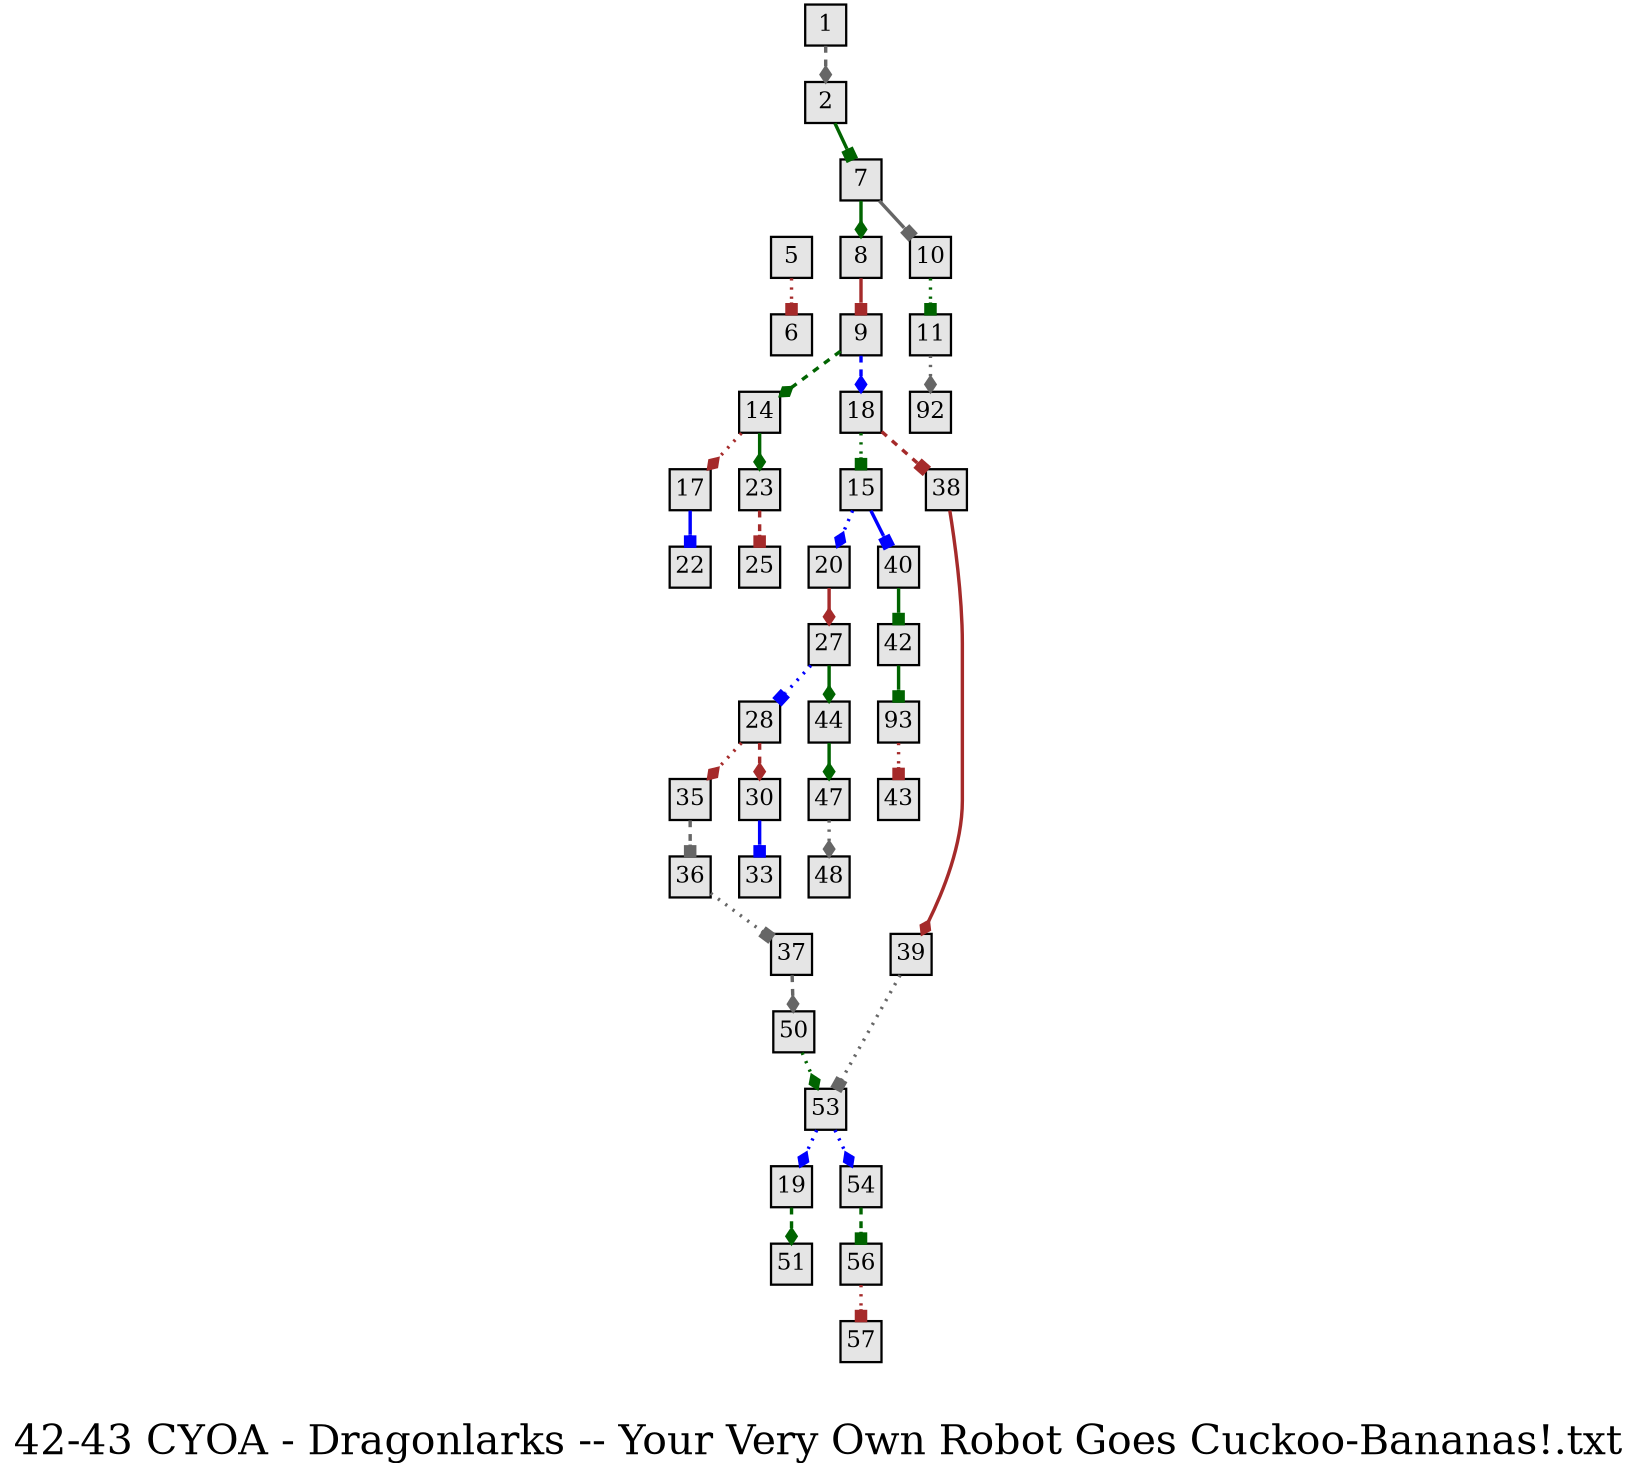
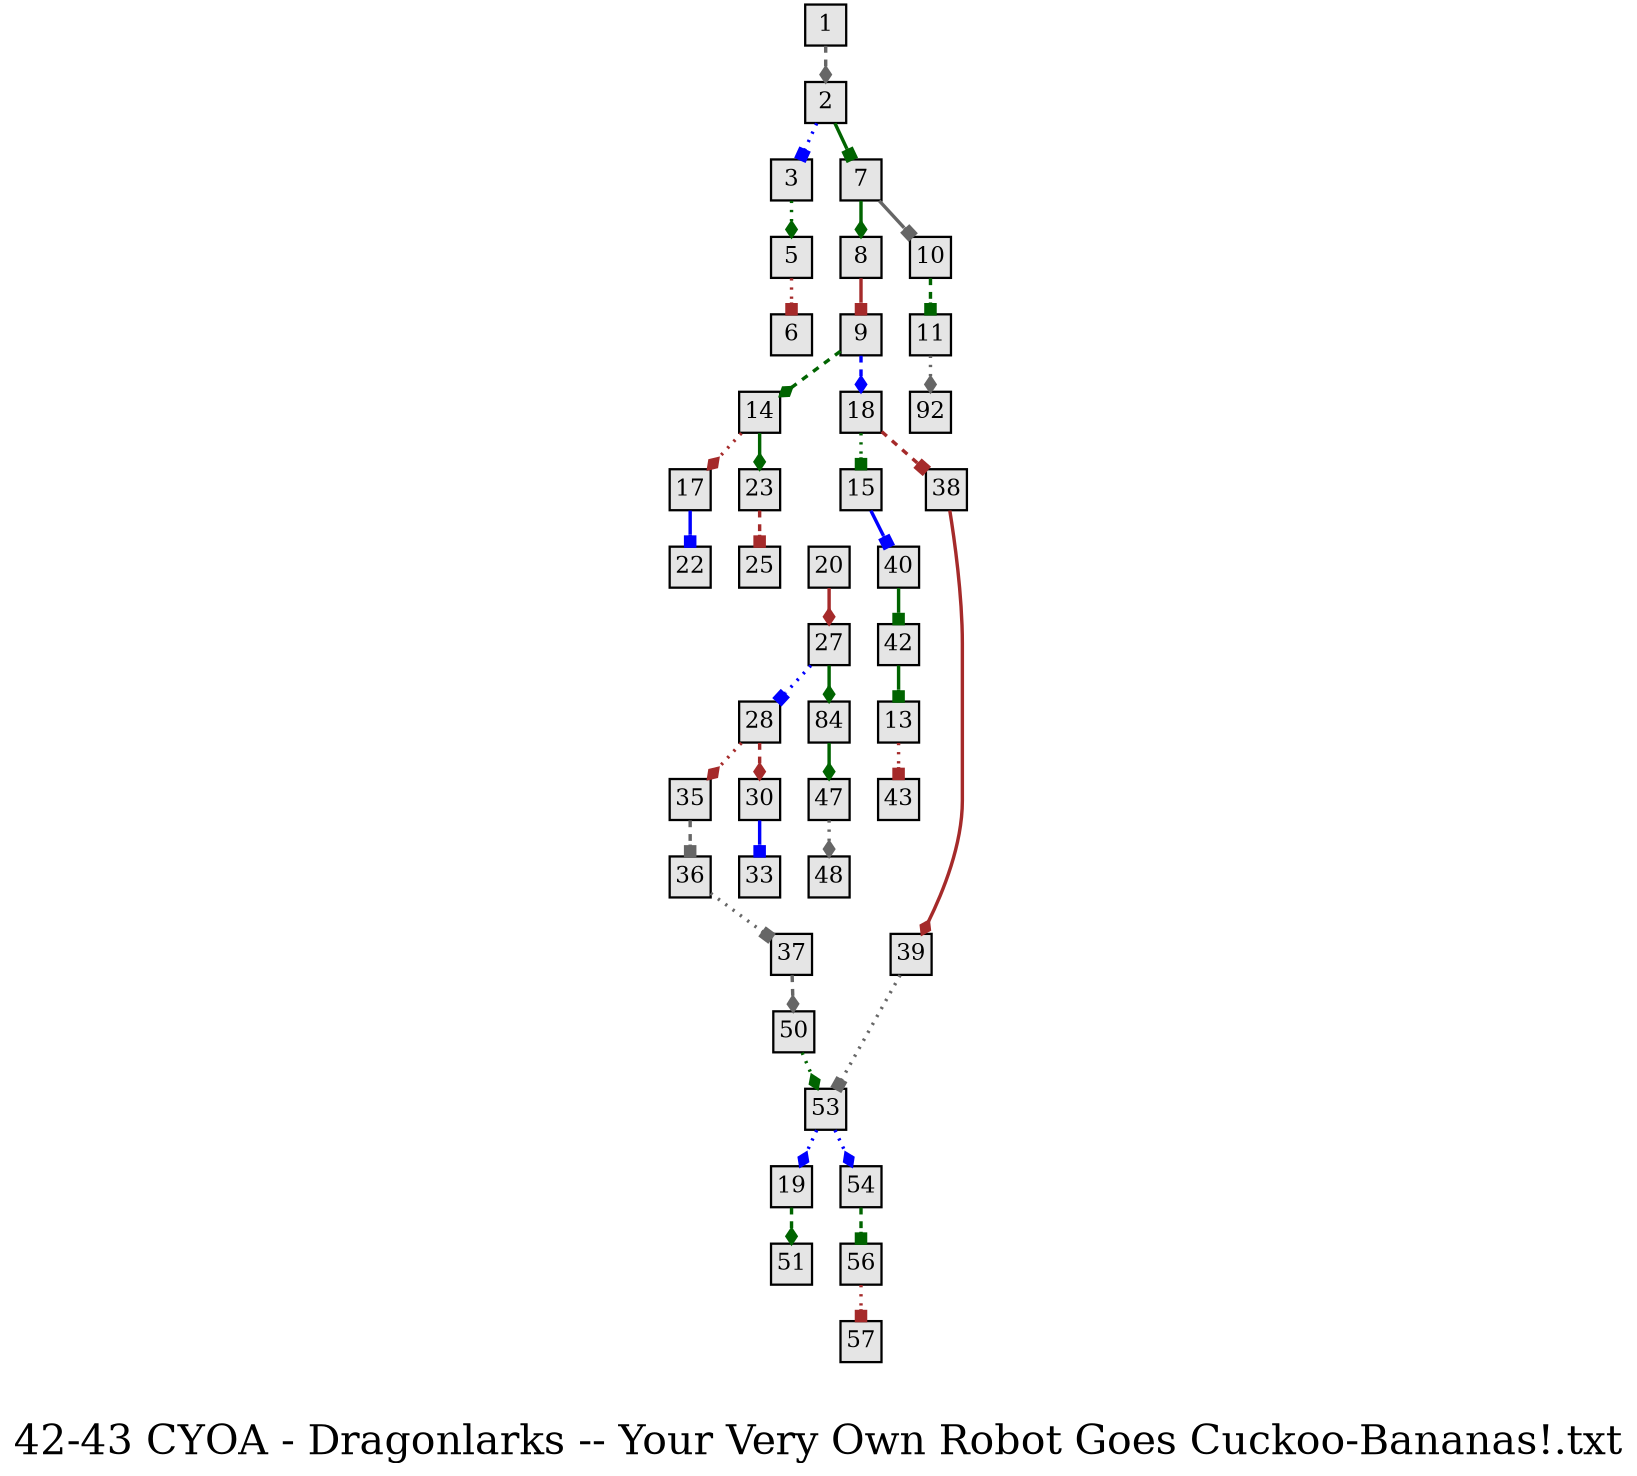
node "3": added
edge "10" -> "11": style dotted -> dashed
edge "15" -> "20": removed
node "44": label "44" -> "84"
node "93": label "93" -> "13"
